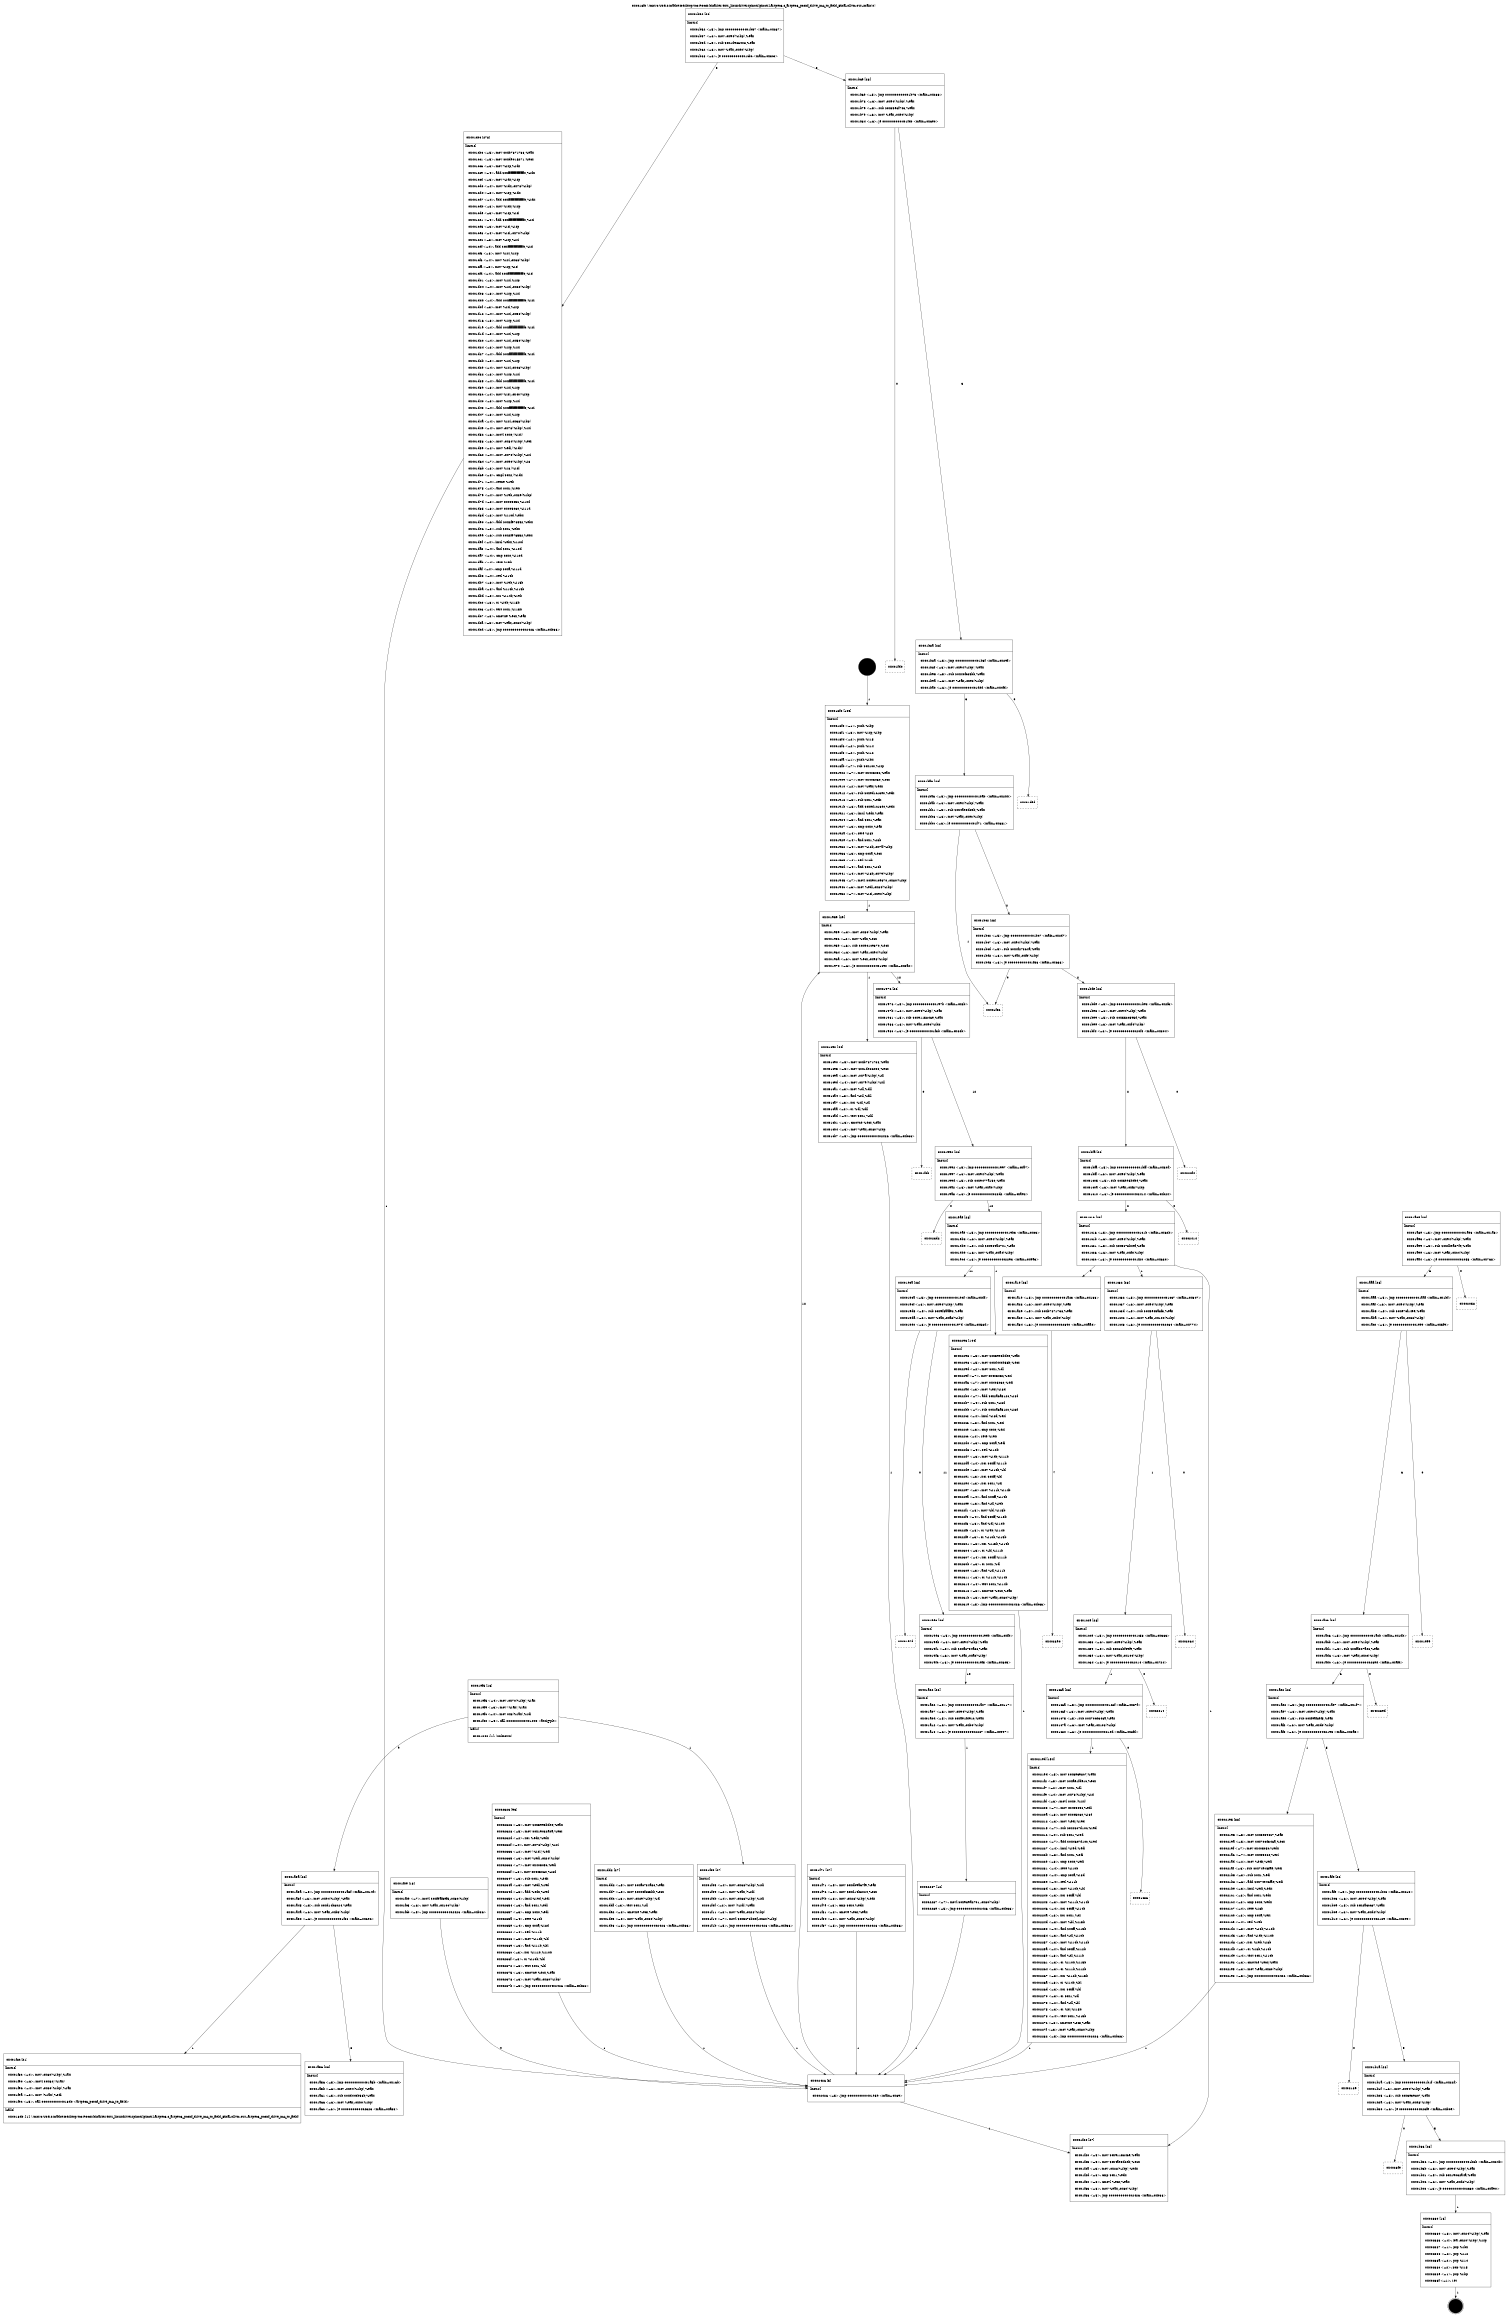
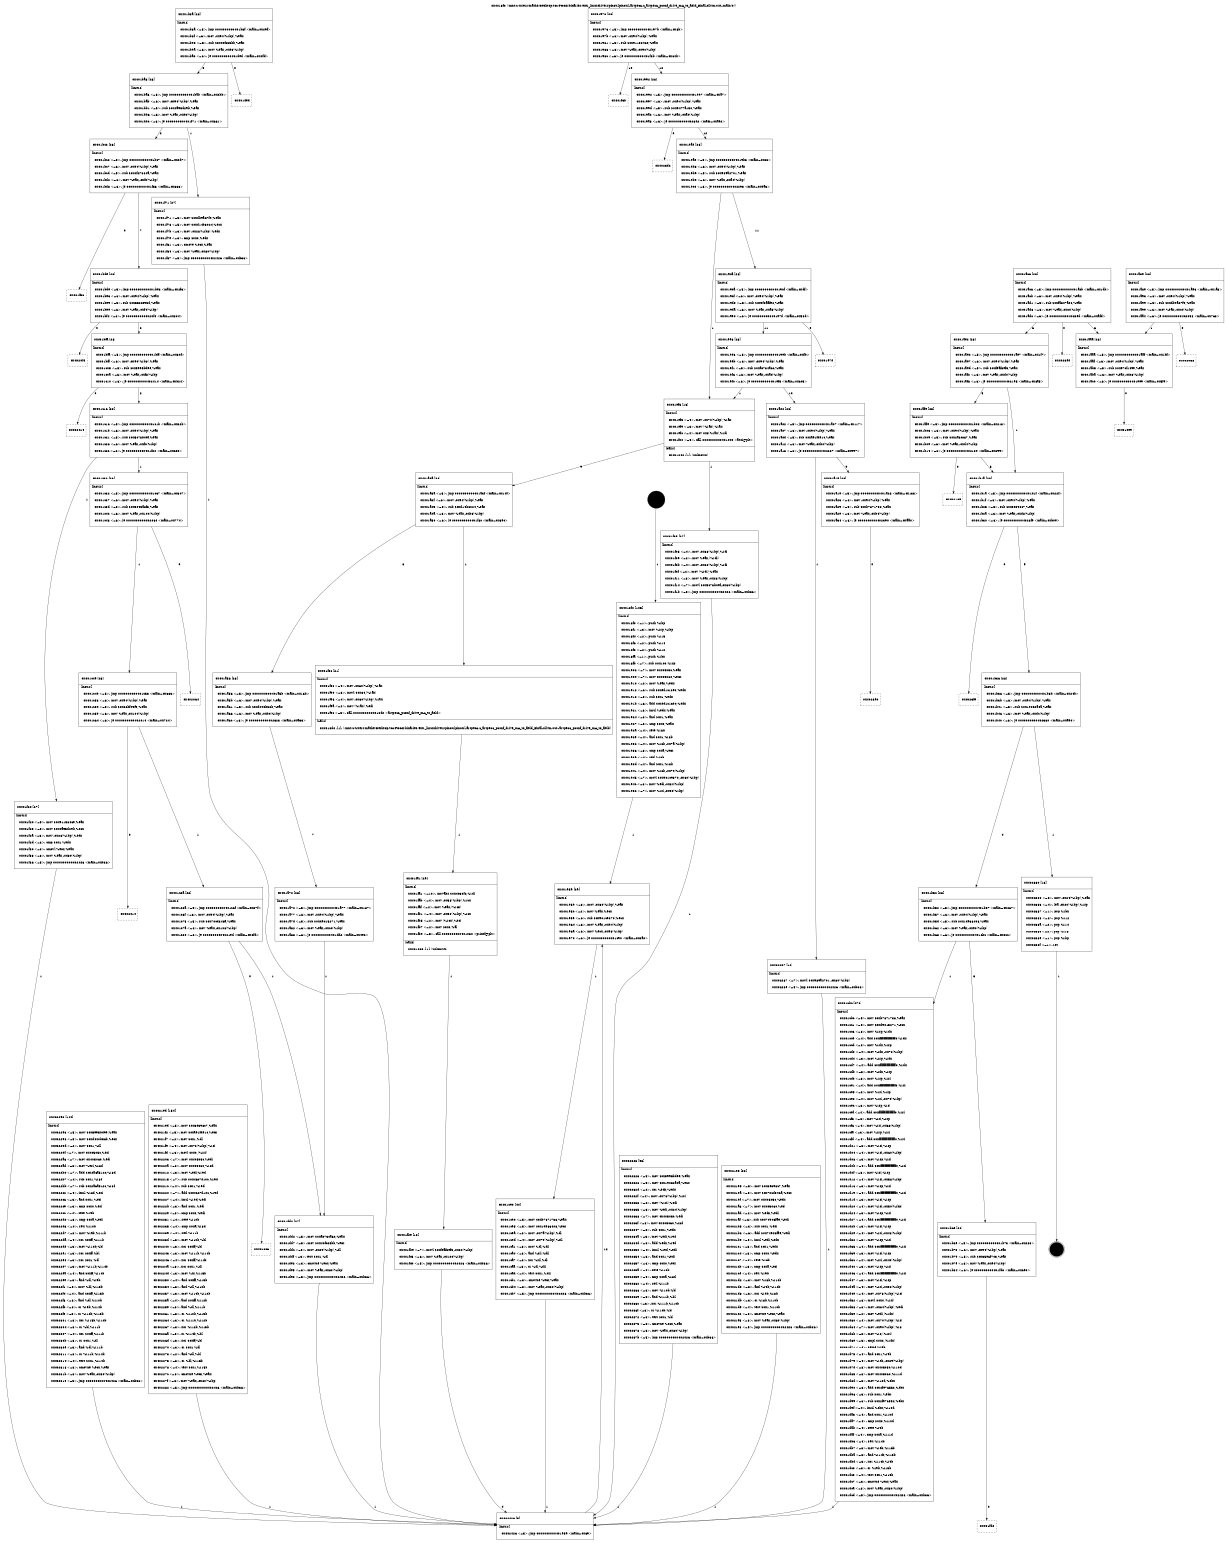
edge "0x401b52 [28]" -> "0x401cbc [278]": label " 3" -> " 1"
edge "0x401b6e [28]" -> "0x401b8a [28]": removed, label "3"
edge "0x4019e6 [28]" -> "0x401ef5 [16]": added, label "1"
edge "0x401b36 [28]" -> "0x401b52 [28]": added, label "4"
node "0x401a72 [28]": added
node "0x401fa1 [29]": added
edge "0x401ba6 [28]" -> "0x401f56": now "0x401ba6 [28]" -> "0x401f71 [27]"
edge "0x401959 [29]" -> "0x401976 [28]": removed, label "12"
edge "0x401bc2 [28]" -> "0x401bde [28]": label " 2" -> " 7"
edge "0x401976 [28]" -> "0x401f3b": label " 0" -> " 10"
edge "0x401c16 [28]" -> "0x401a1e [28]": now "0x401a02 [28]" -> "0x401a1e [28]"
edge "0x401a8e [28]" -> "0x401aaa [28]": label " 6" -> " 1"
edge "0x4019ae [28]" -> "0x402293 [144]": now "0x4019ae [28]" -> "0x401ef5 [16]"
edge "0x401aaa [28]" -> "0x401ac6 [28]": reversed
edge "0x401a1e [28]" -> "0x402390": label " 7" -> " 0"
edge "0x401c6a [28]" -> "0x4021ed [154]": now "0x401c6a [28]" -> "0x401dd2 [27]"
edge "0x401ae2 [28]" -> "0x402195 [88]": now "0x401ae2 [28]" -> "0x401b1a [28]"
edge "0x402426 [5]" -> "0x401f20 [27]": reversed
